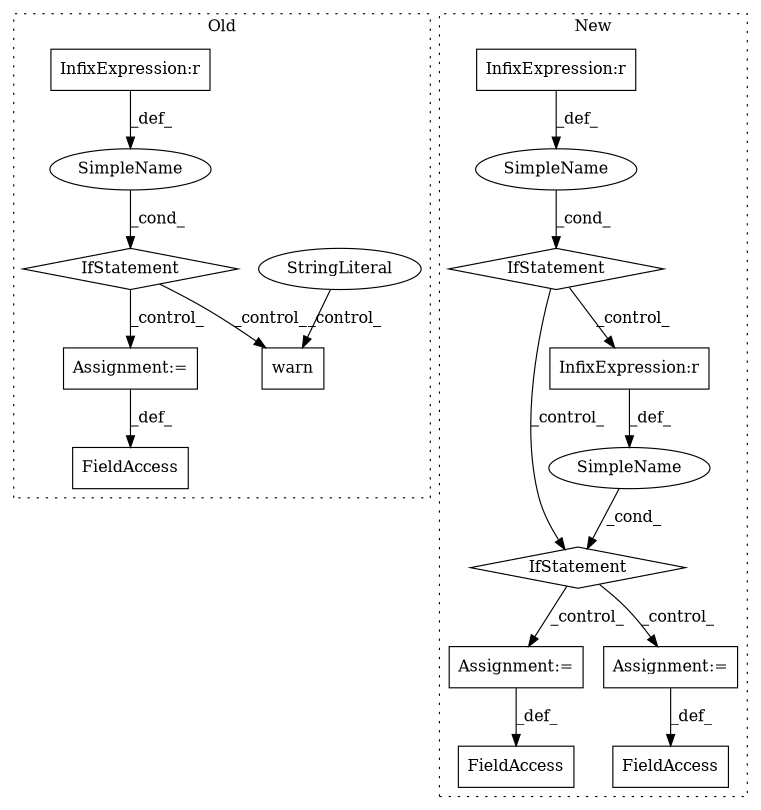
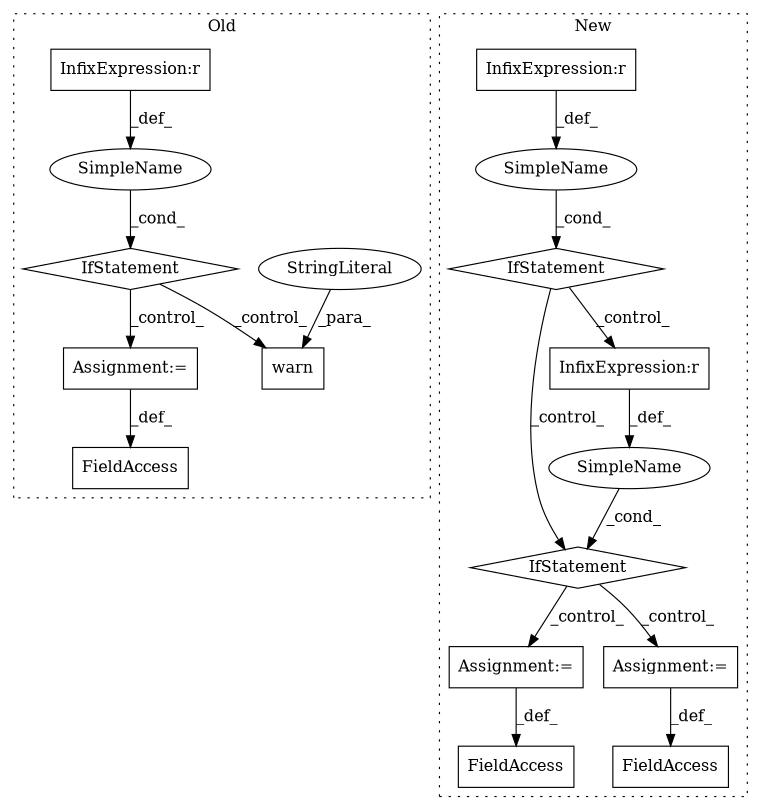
edge "StringLiteral" -> "warn": label "_control_" -> "_para_"
